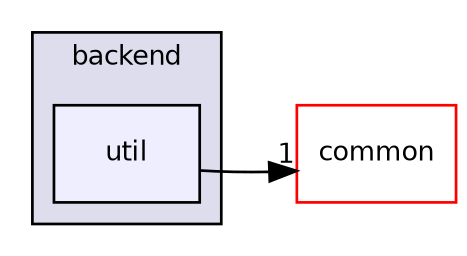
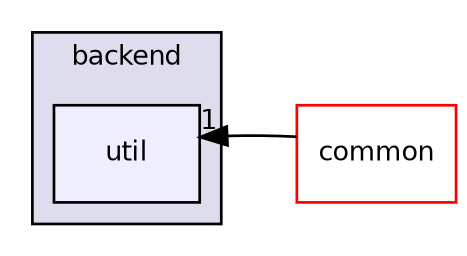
edge "util" -> "common": reversed
